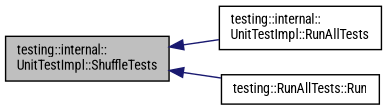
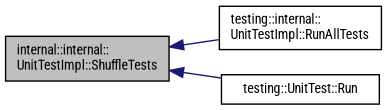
node "testing::internal:: UnitTestImpl::ShuffleTests": label "testing::internal:: UnitTestImpl::ShuffleTests" -> "internal::internal:: UnitTestImpl::ShuffleTests"
node "testing::RunAllTests::Run": label "testing::RunAllTests::Run" -> "testing::UnitTest::Run"
